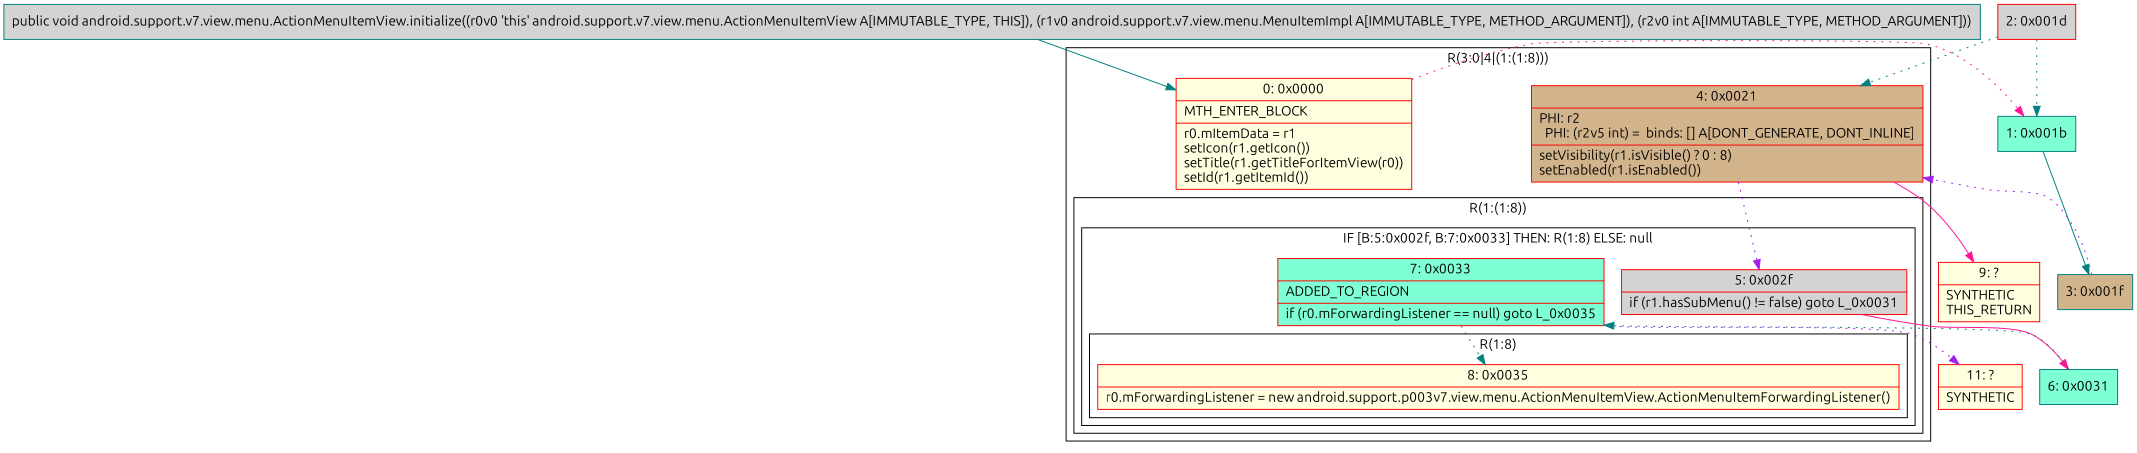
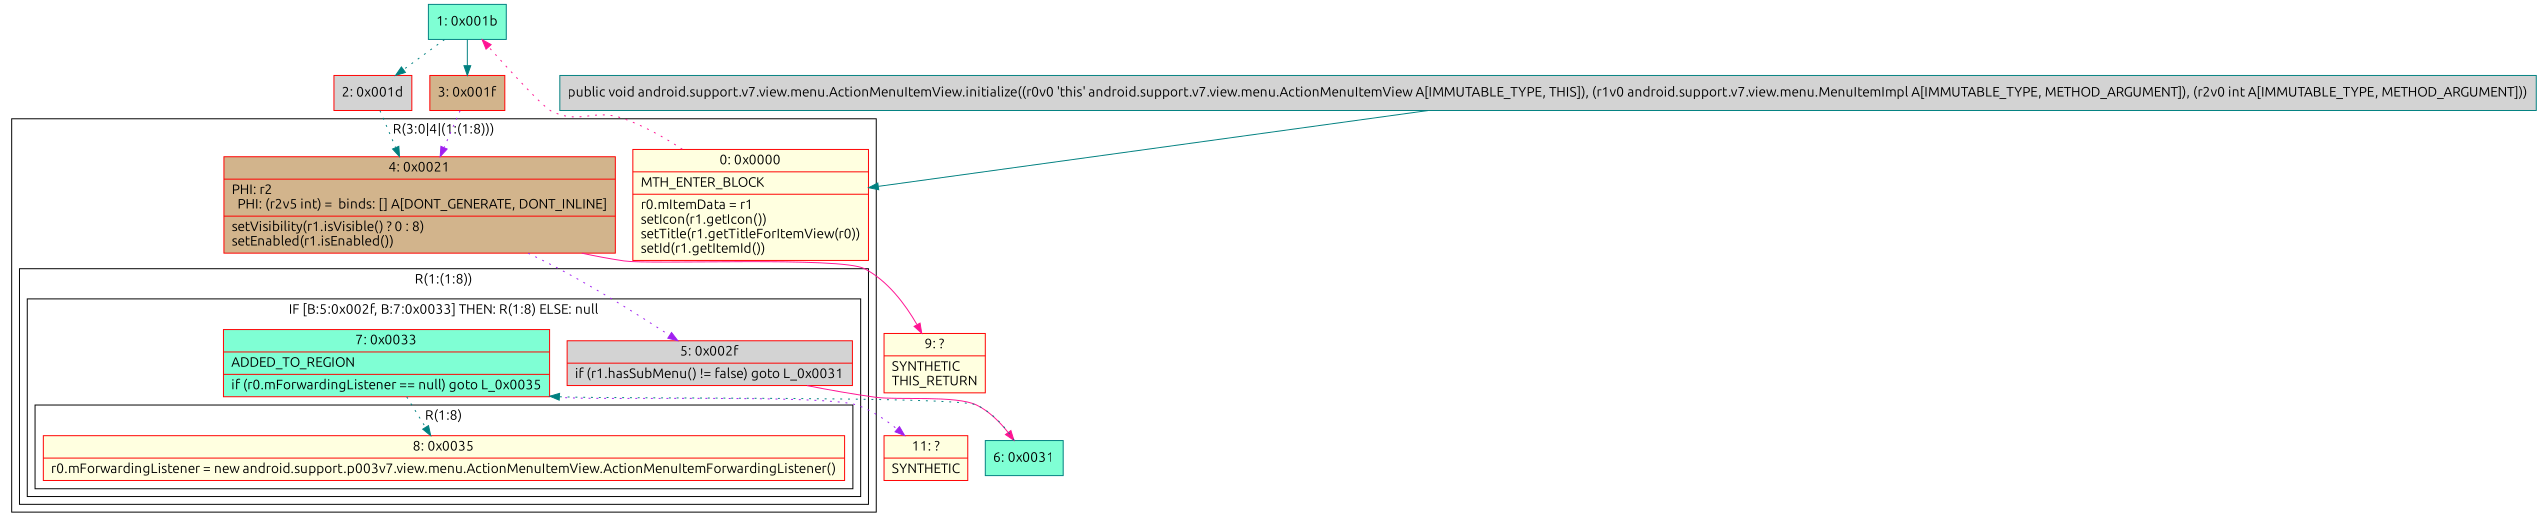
edge "2: 0x001d" -> "1: 0x001b": reversed
node "3: 0x001f": color teal -> red
